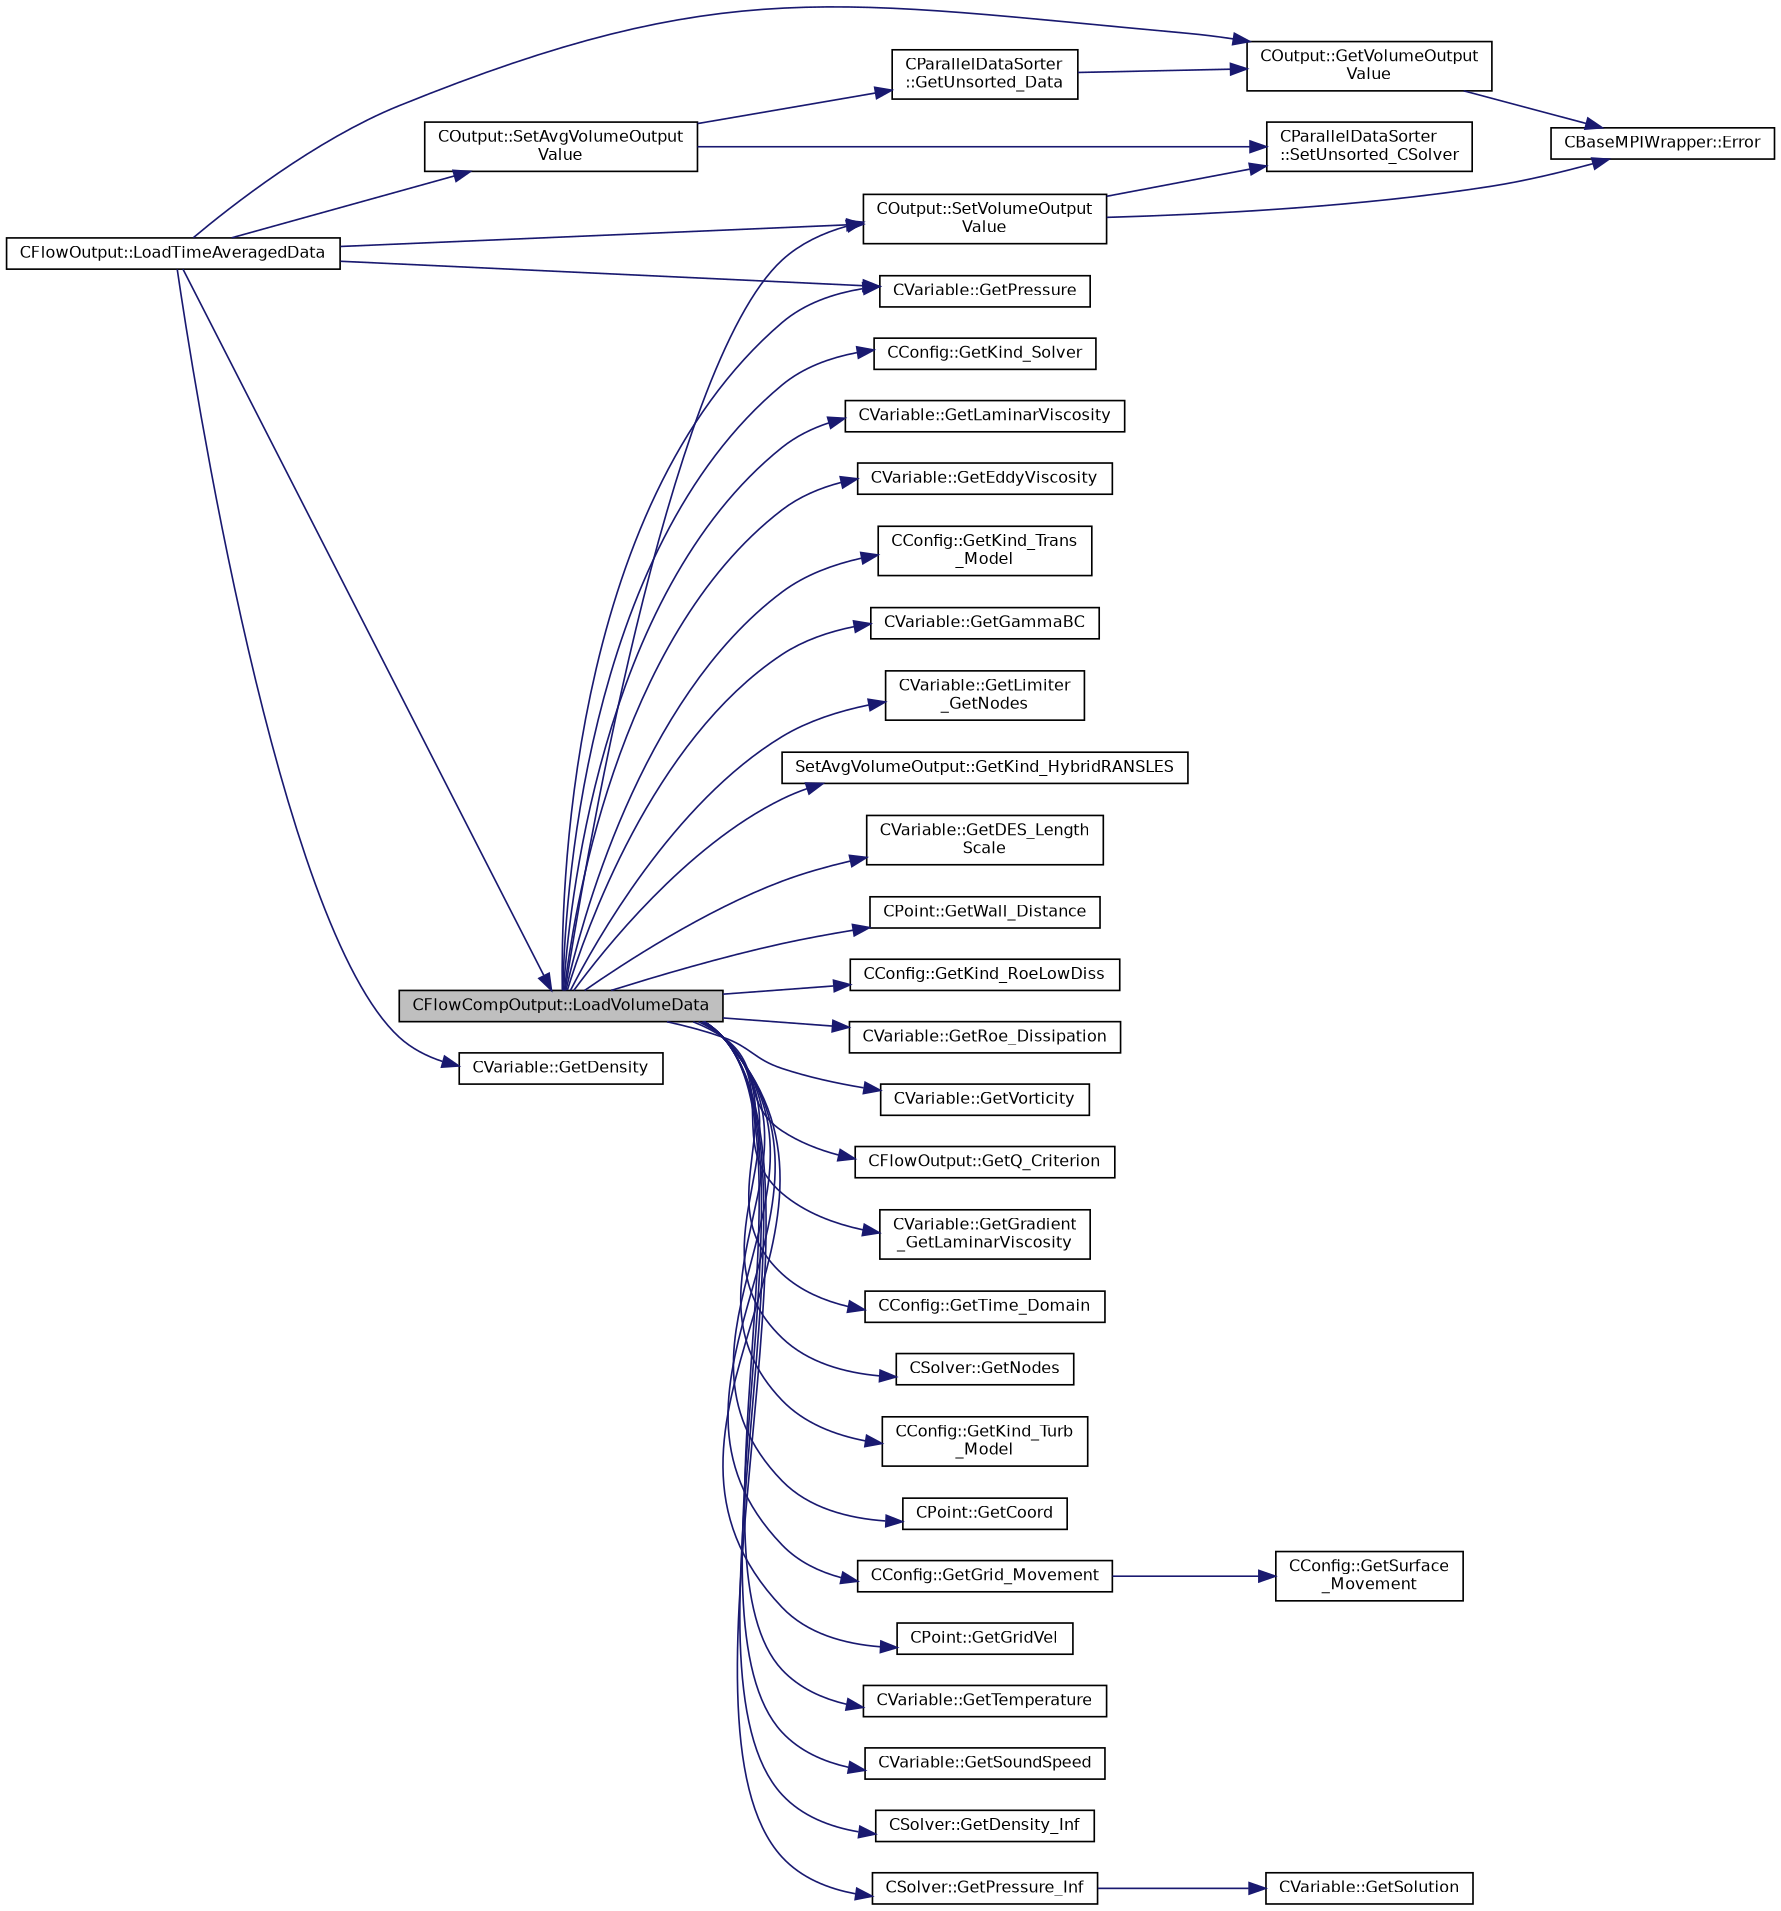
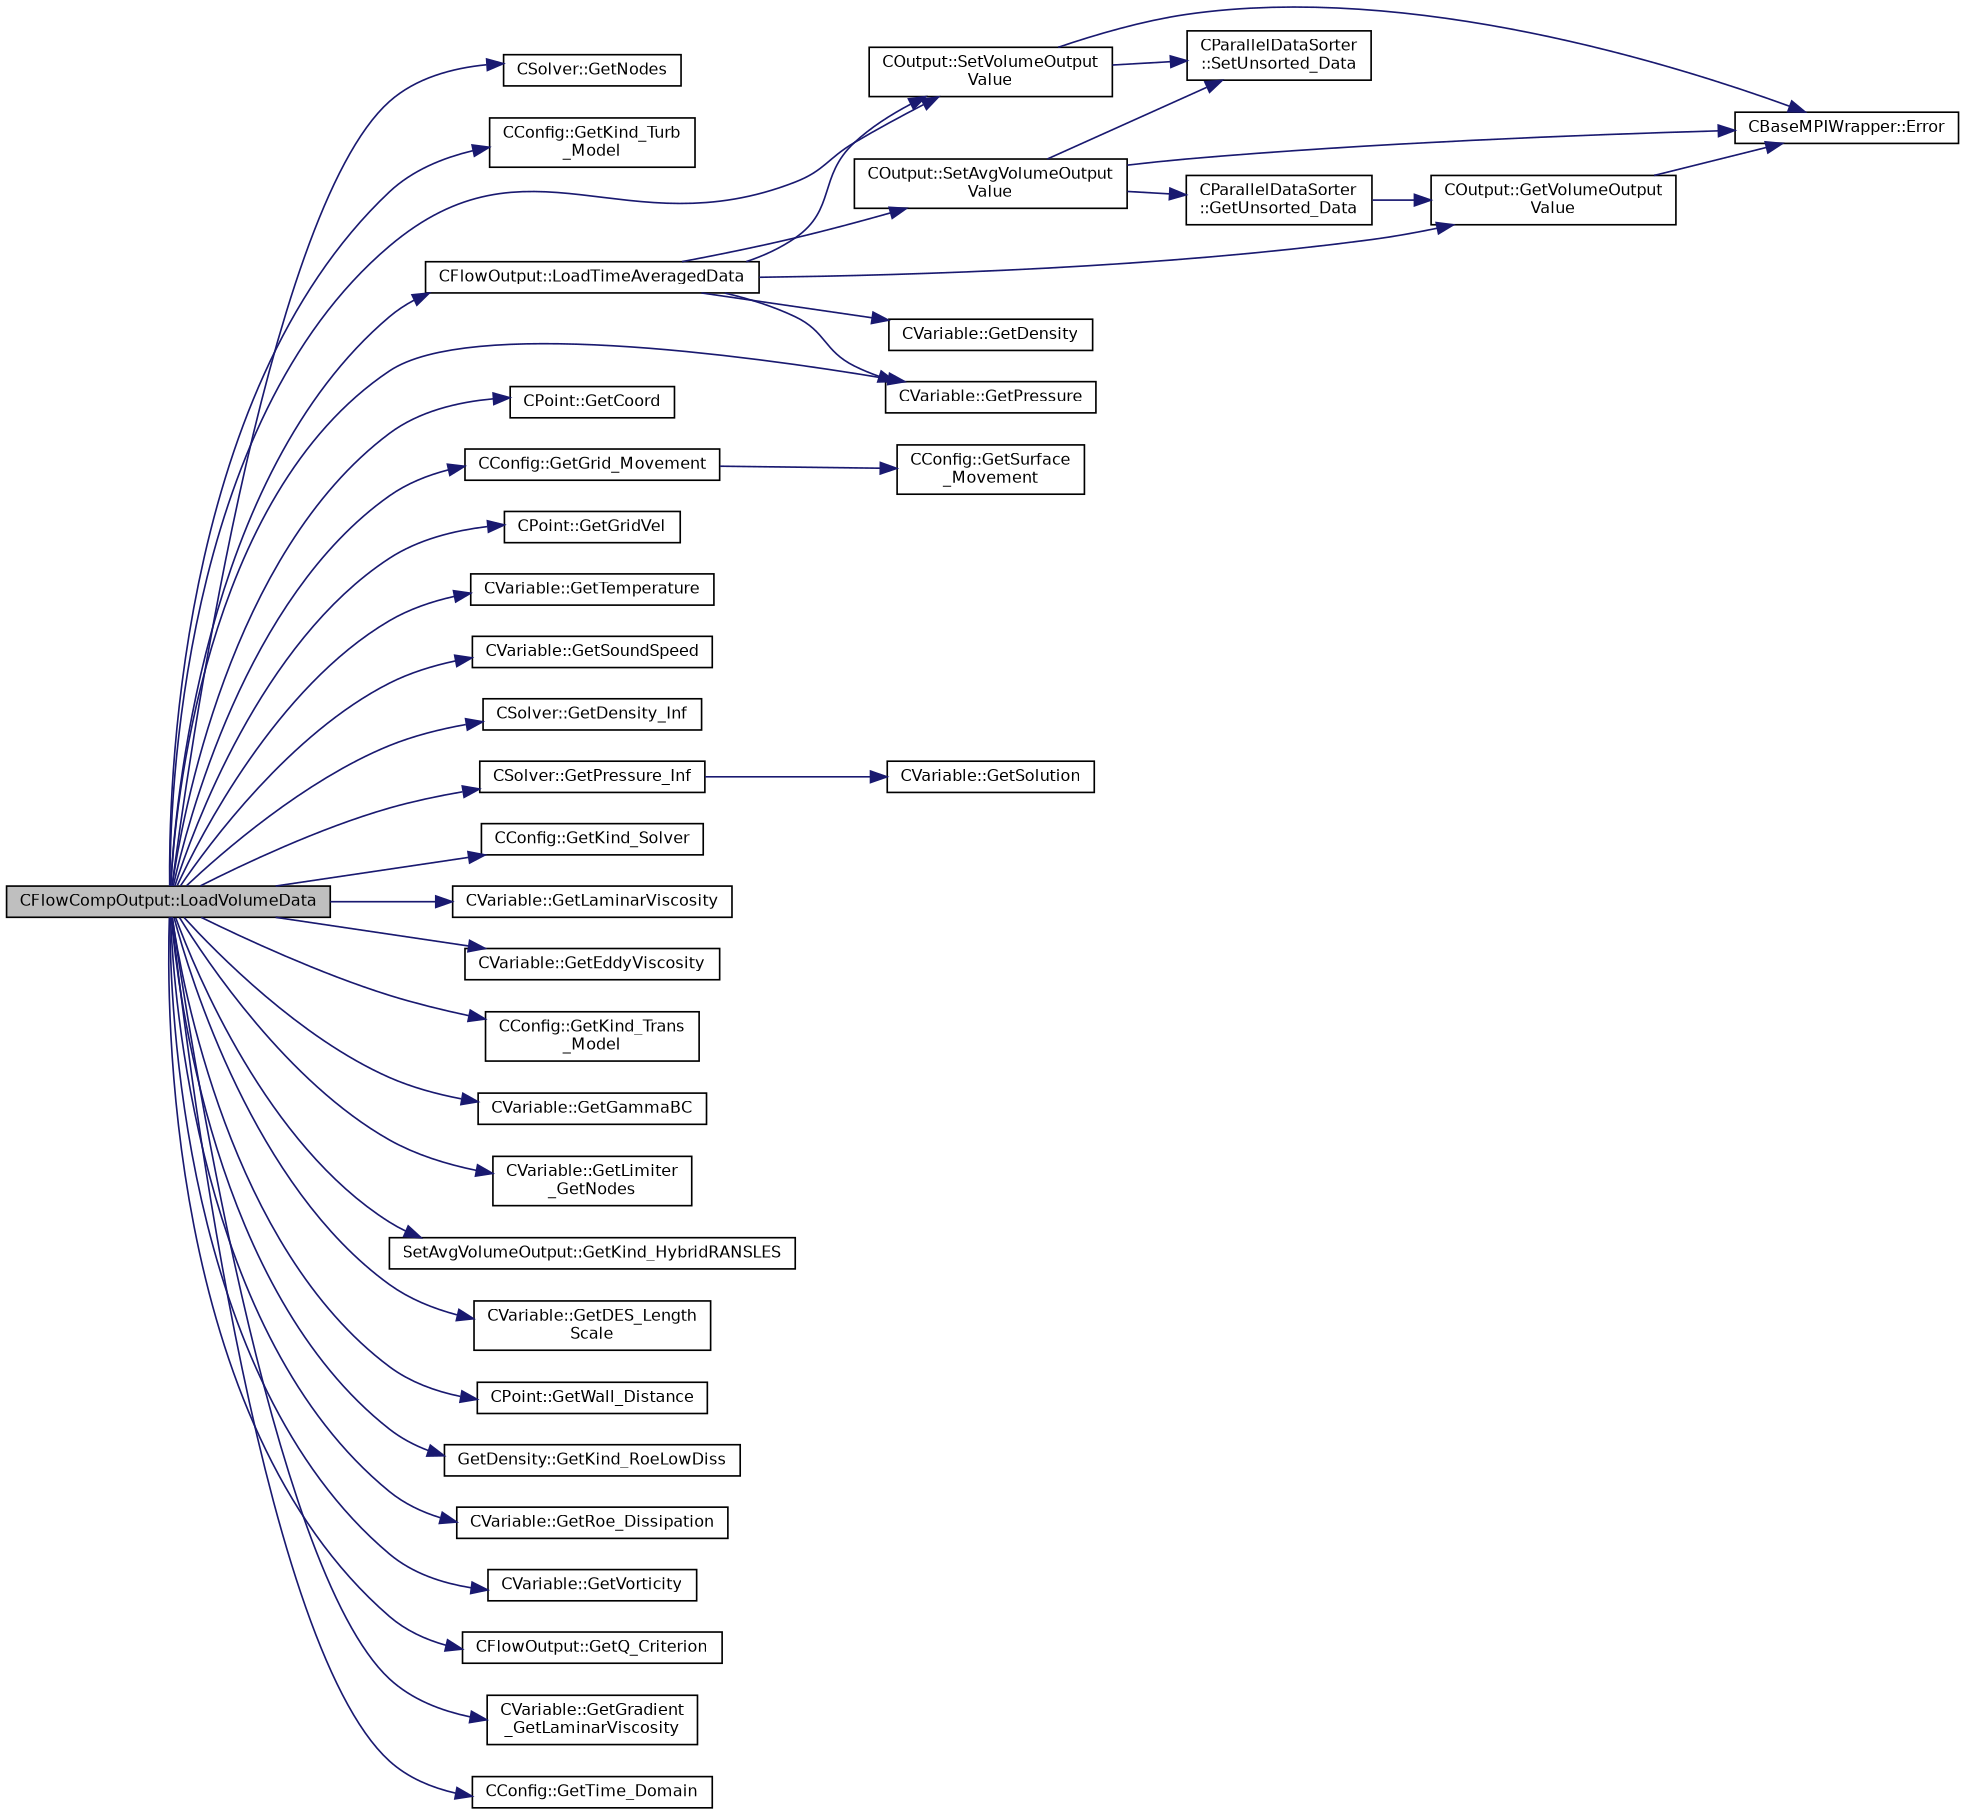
edge "COutput::SetAvgVolumeOutput Value" -> "CBaseMPIWrapper::Error": added
node "CParallelDataSorter ::SetUnsorted_CSolver": label "CParallelDataSorter ::SetUnsorted_CSolver" -> "CParallelDataSorter ::SetUnsorted_Data"
edge "CFlowOutput::LoadTimeAveragedData" -> "CFlowCompOutput::LoadVolumeData": reversed
node "CConfig::GetKind_RoeLowDiss": label "CConfig::GetKind_RoeLowDiss" -> "GetDensity::GetKind_RoeLowDiss"
